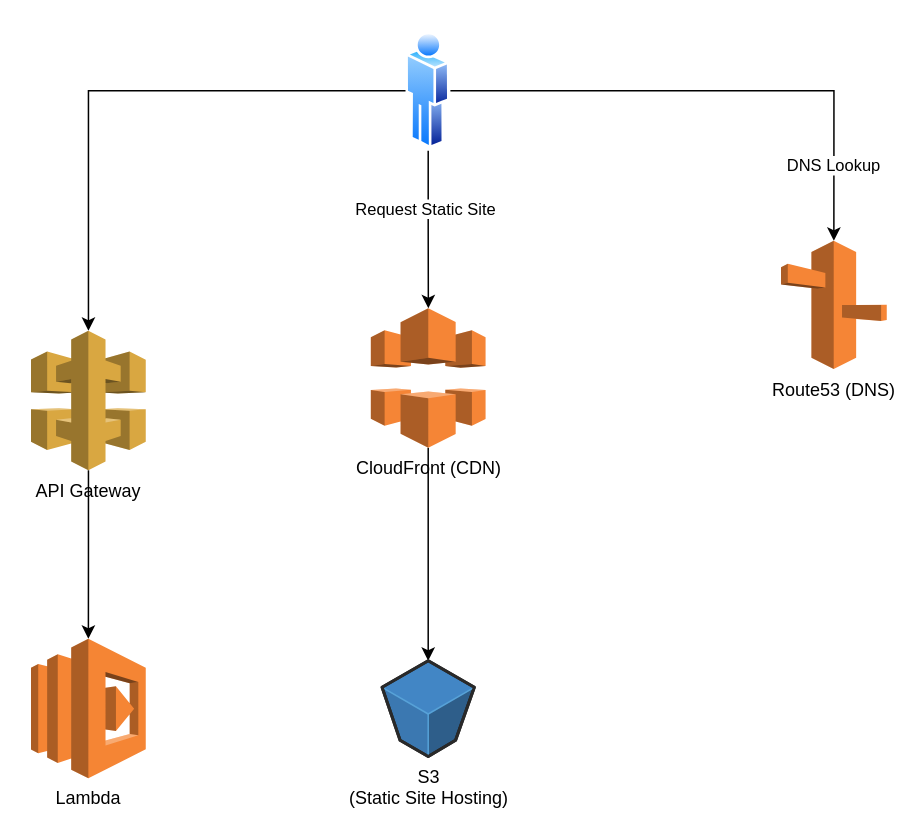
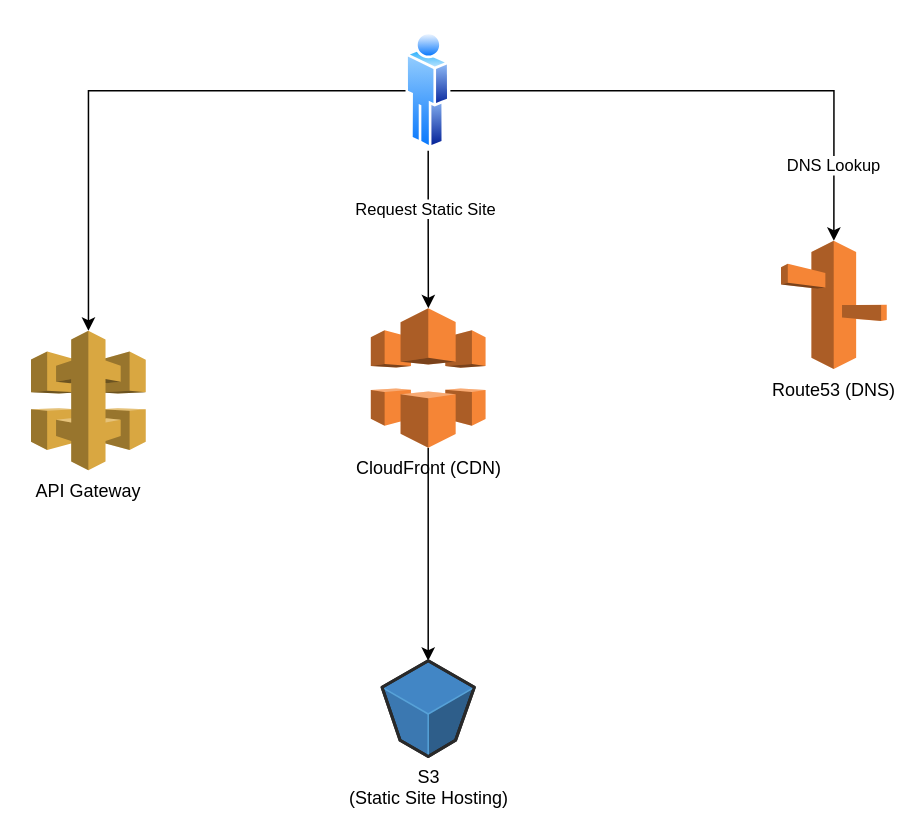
edge "API Gateway" -> "Lambda": removed
node "Lambda": removed
